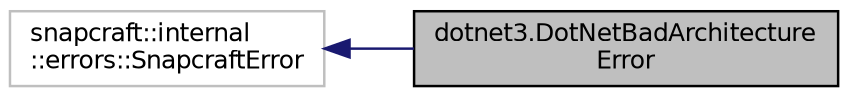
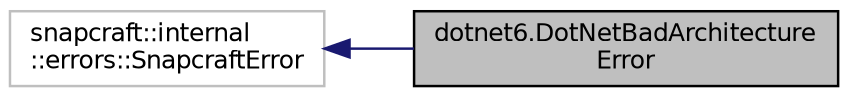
node "dotnet3.DotNetBadArchitecture Error": label "dotnet3.DotNetBadArchitecture Error" -> "dotnet6.DotNetBadArchitecture Error"
